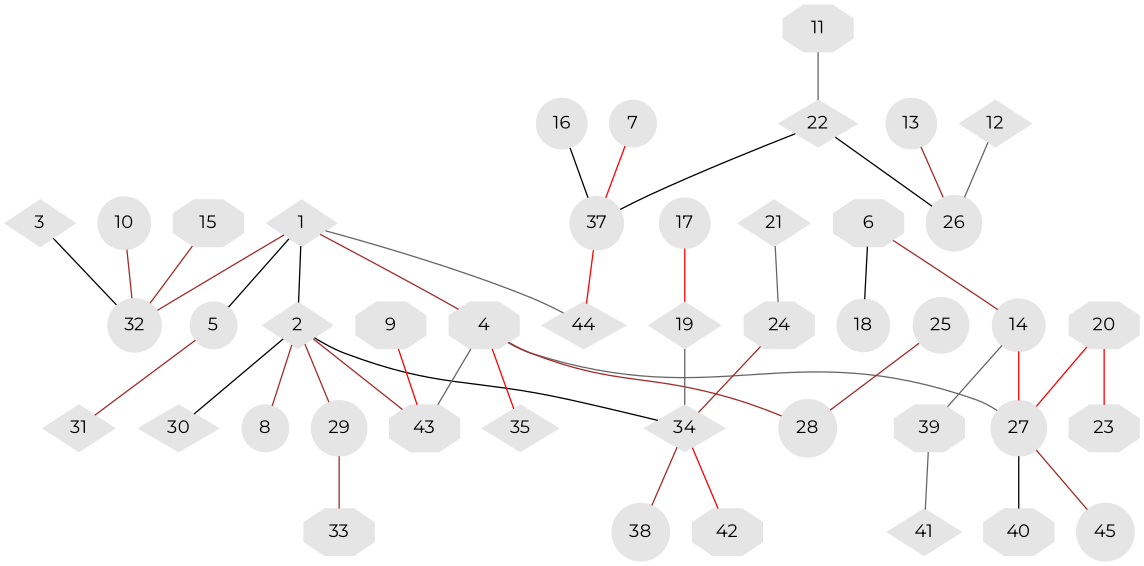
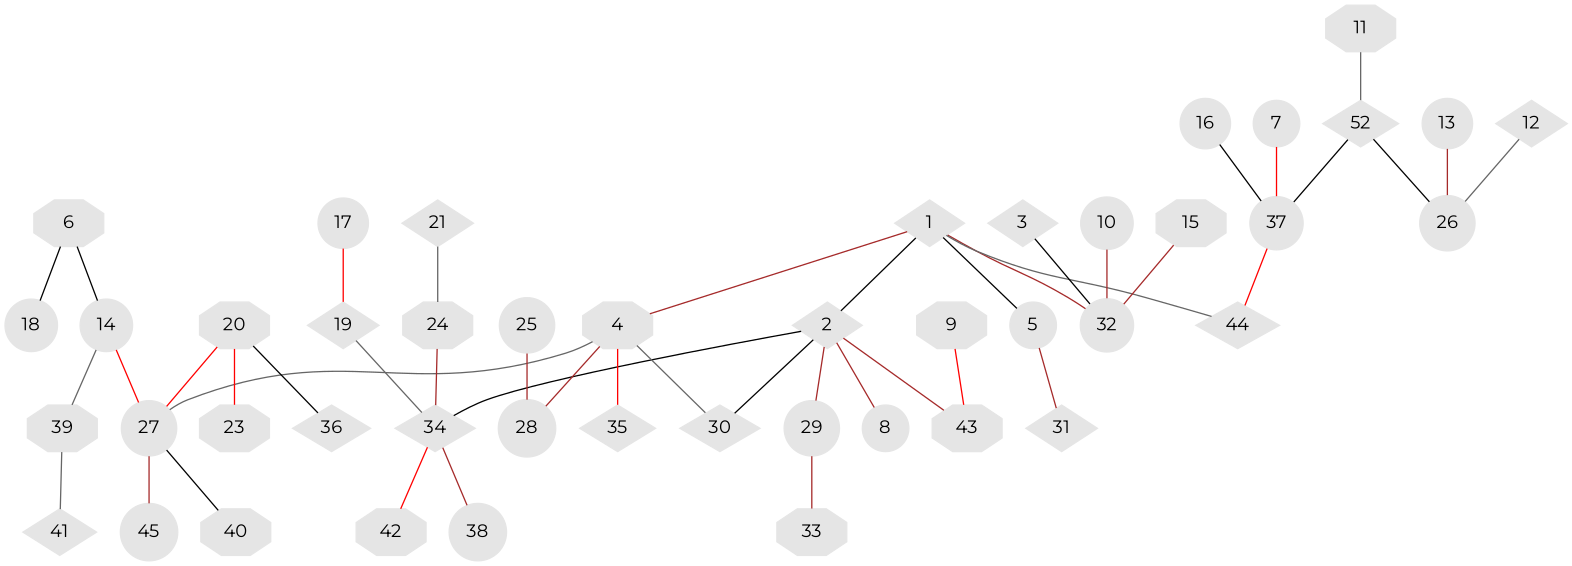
node "22": label "22" -> "52"
edge "6" -- "14": color brown -> black
edge "4" -- "43": now "4" -- "30"
node "36": added
